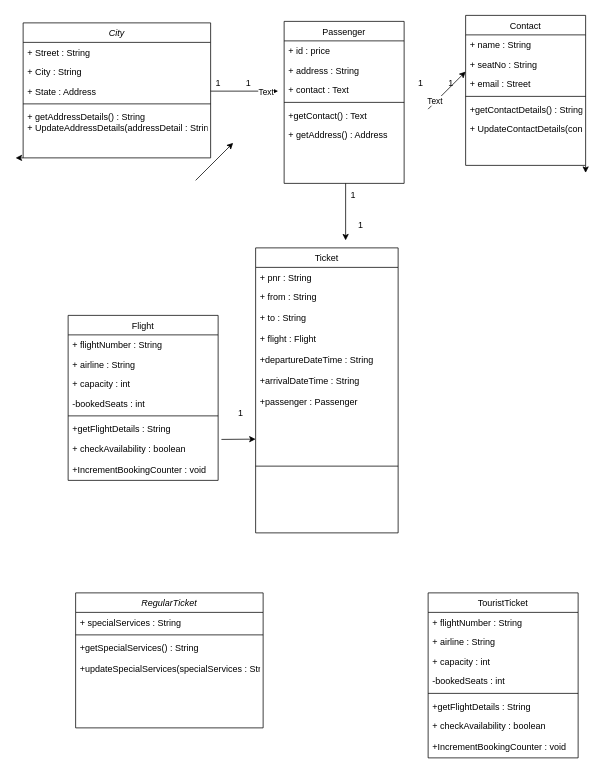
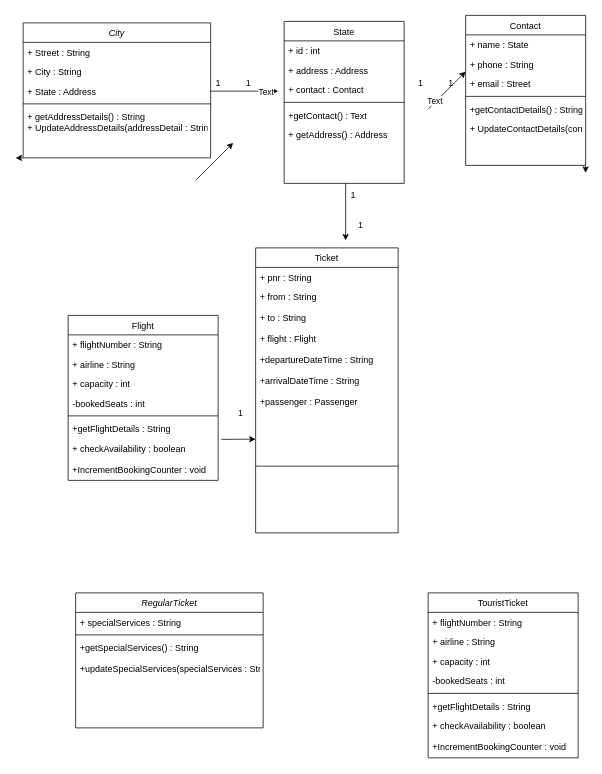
node "Passenger": label "Passenger" -> "State"
node "+ name : String": label "+ name : String" -> "+ name : State"
node "+ id : price": label "+ id : price" -> "+ id : int"
node "+ seatNo : String": label "+ seatNo : String" -> "+ phone : String"
node "+ address : String": label "+ address : String" -> "+ address : Address"
node "+ contact : Text": label "+ contact : Text" -> "+ contact : Contact"
